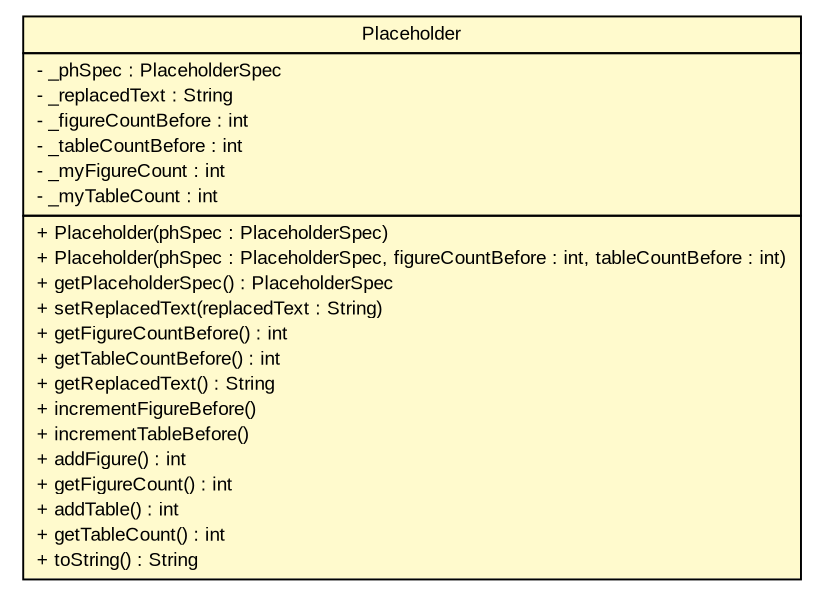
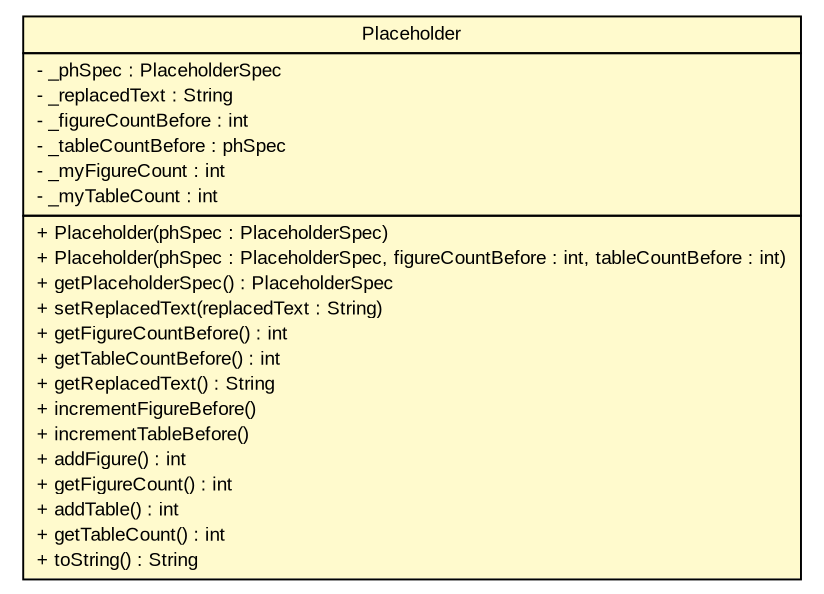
node "Placeholder": text "- _tableCountBefore : int" -> "- _tableCountBefore : phSpec"
